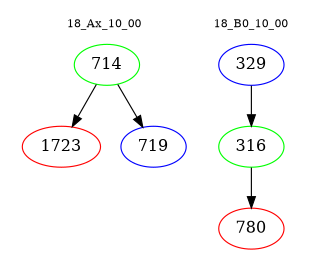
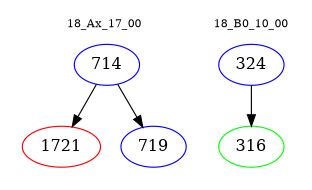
cluster "18_Ax_10_00": label "18_Ax_10_00" -> "18_Ax_17_00"
node "714": color green -> blue
node "329": label "329" -> "324"
node "1723": label "1723" -> "1721"
node "780": removed
